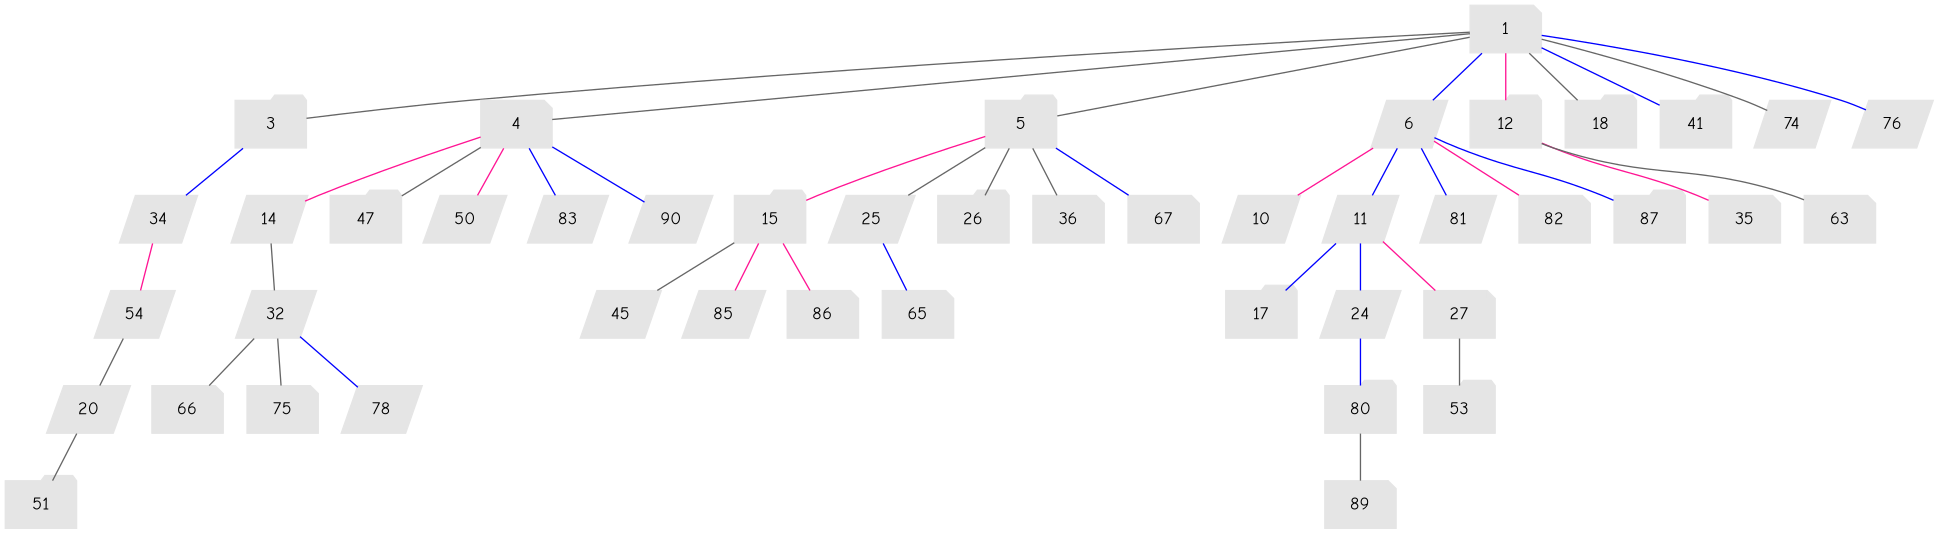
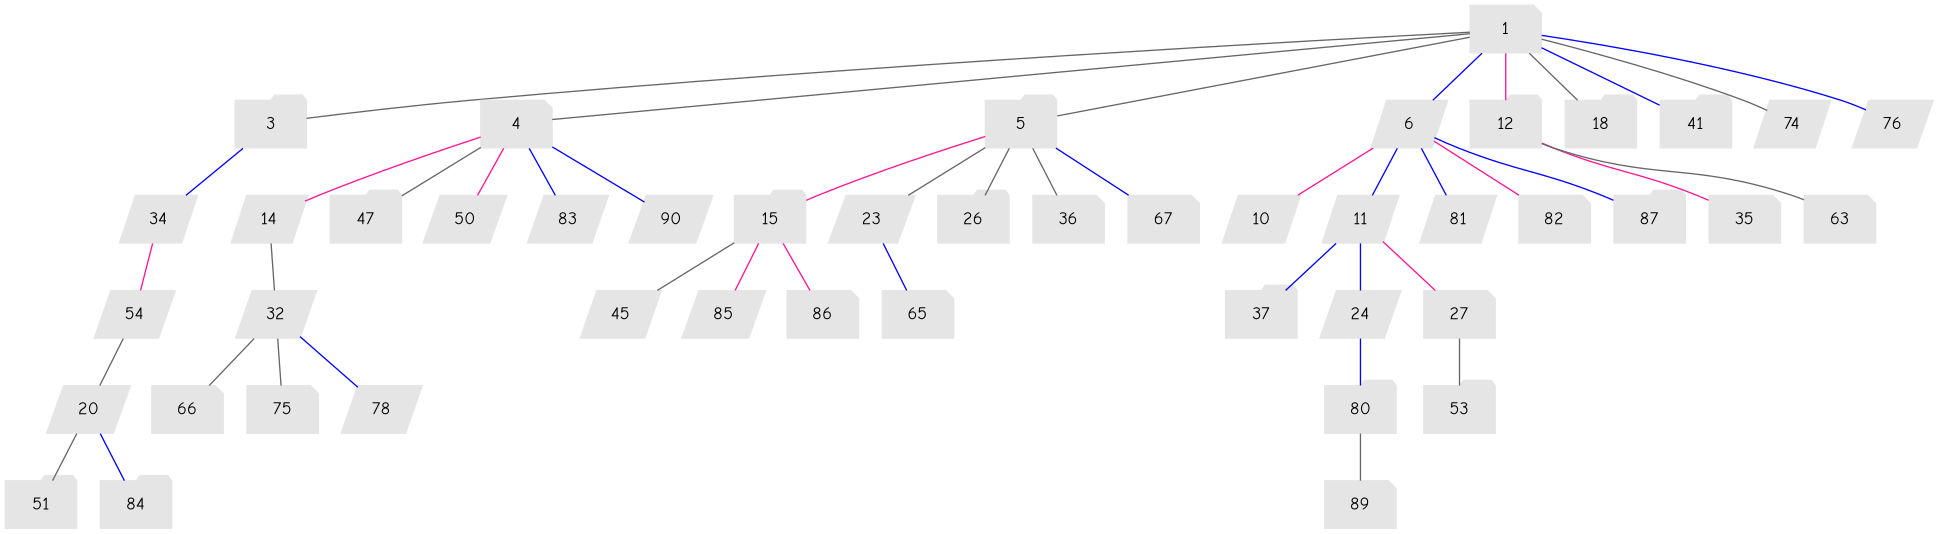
node "25": label "25" -> "23"
node "17": label "17" -> "37"
node "84": added
